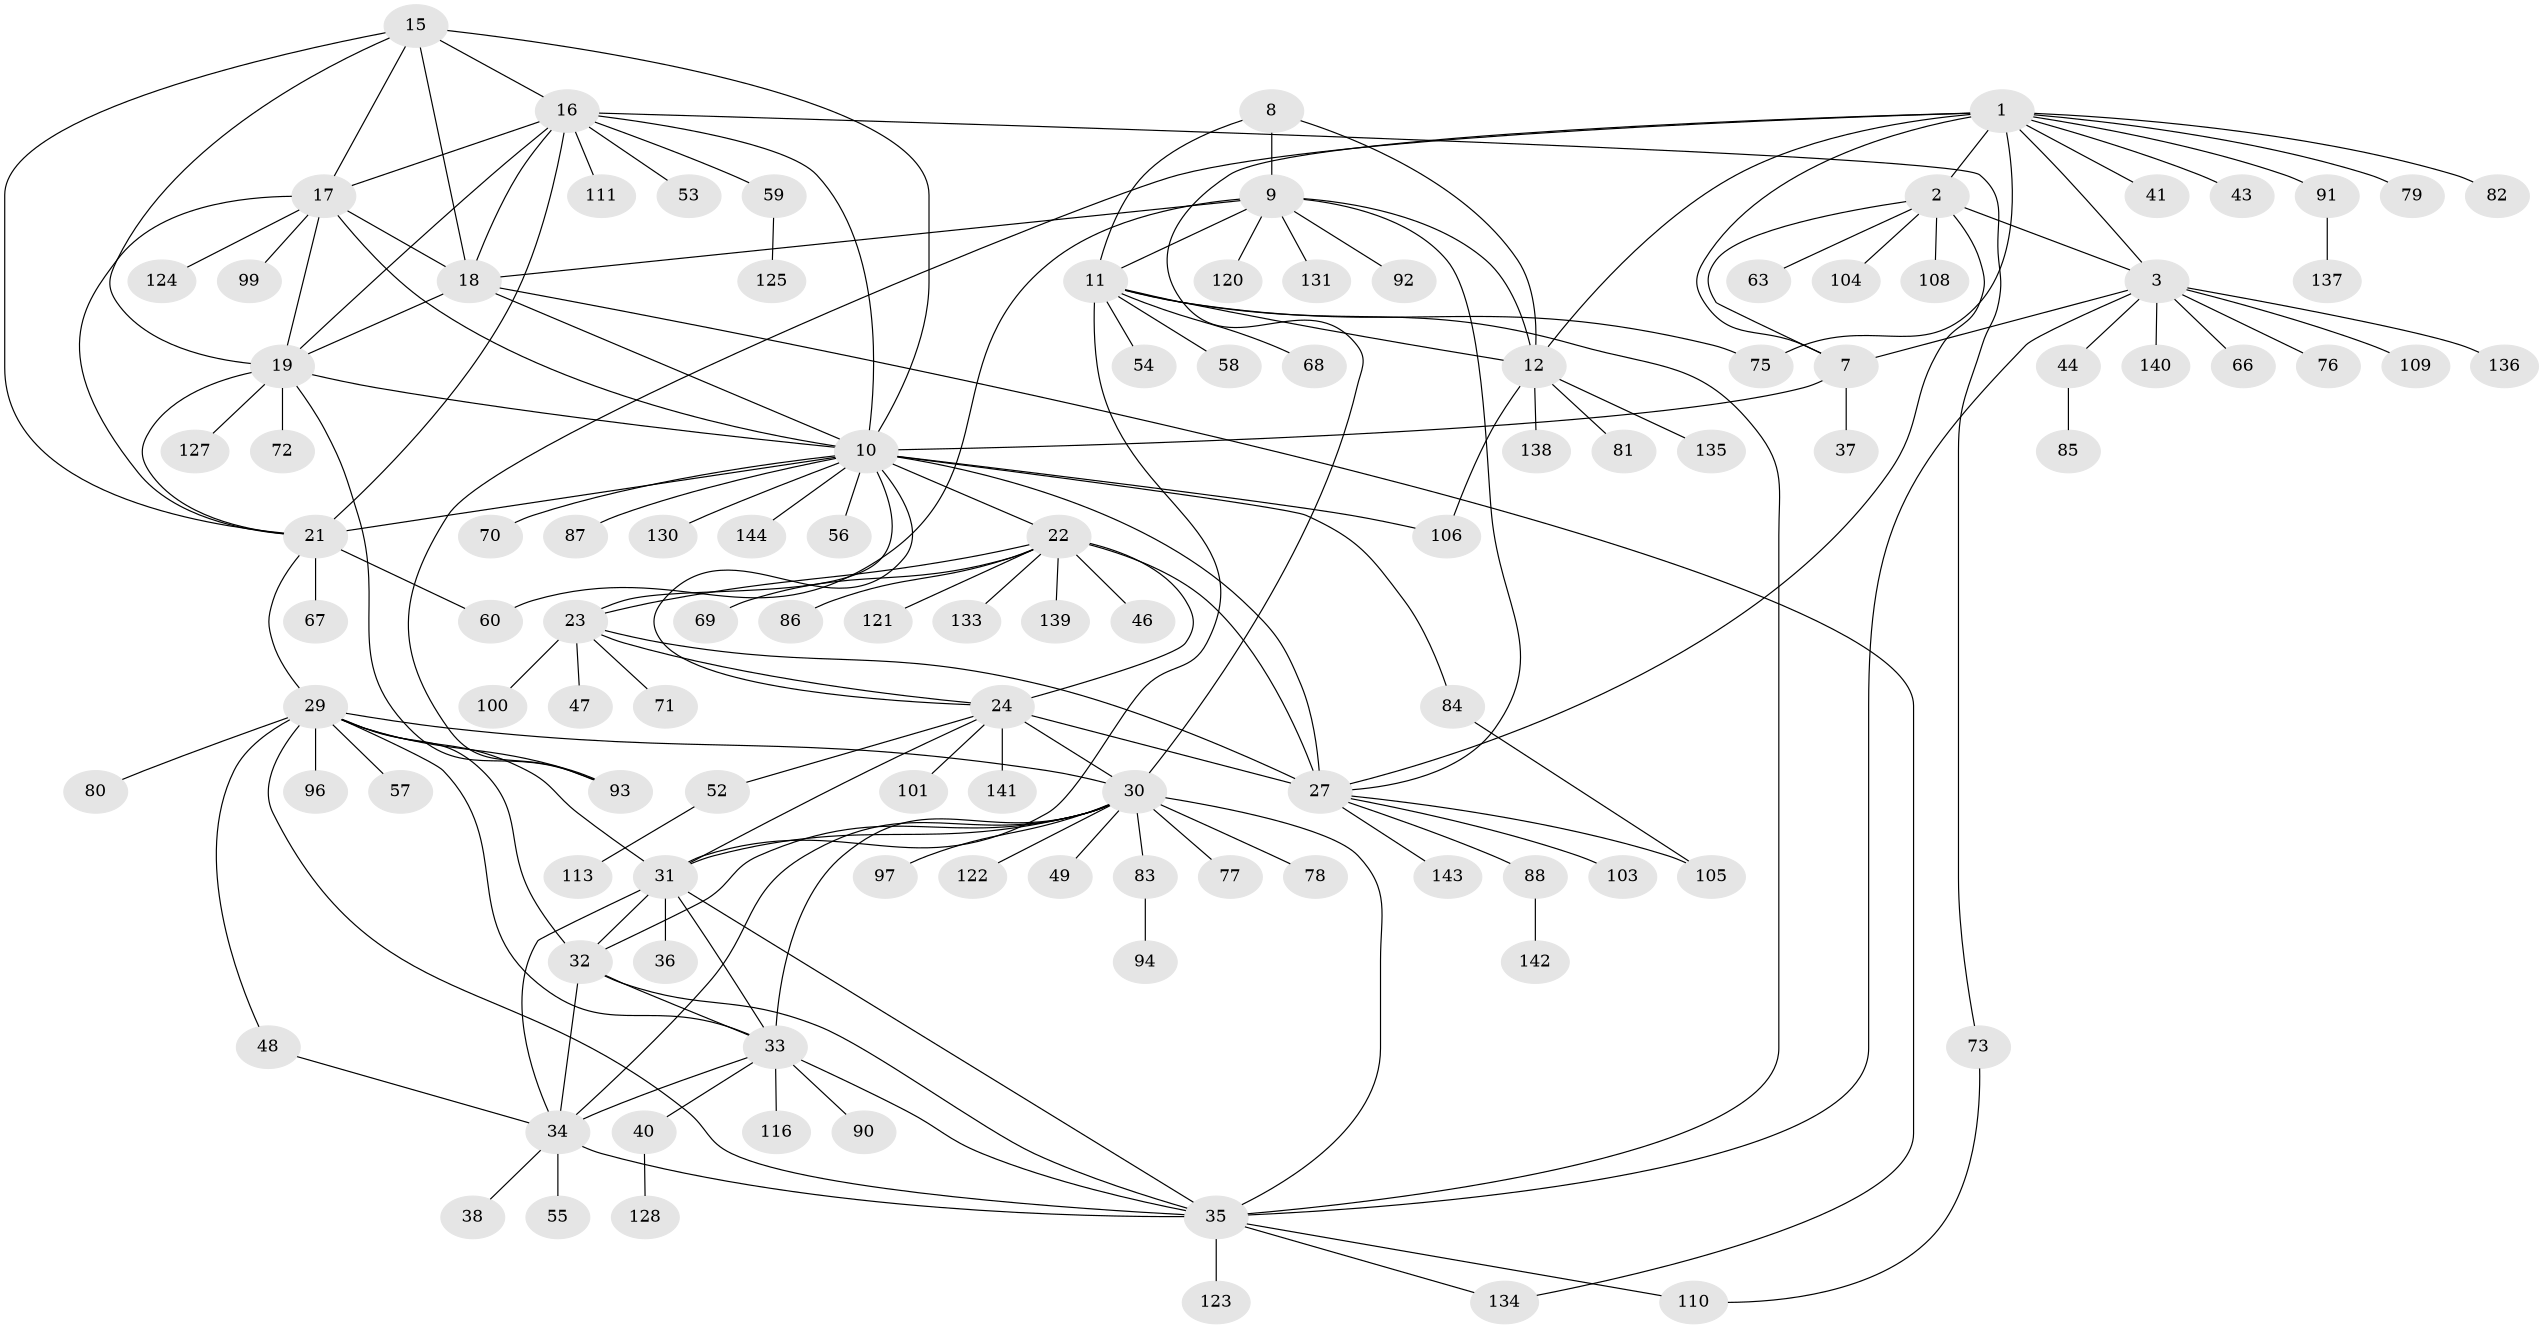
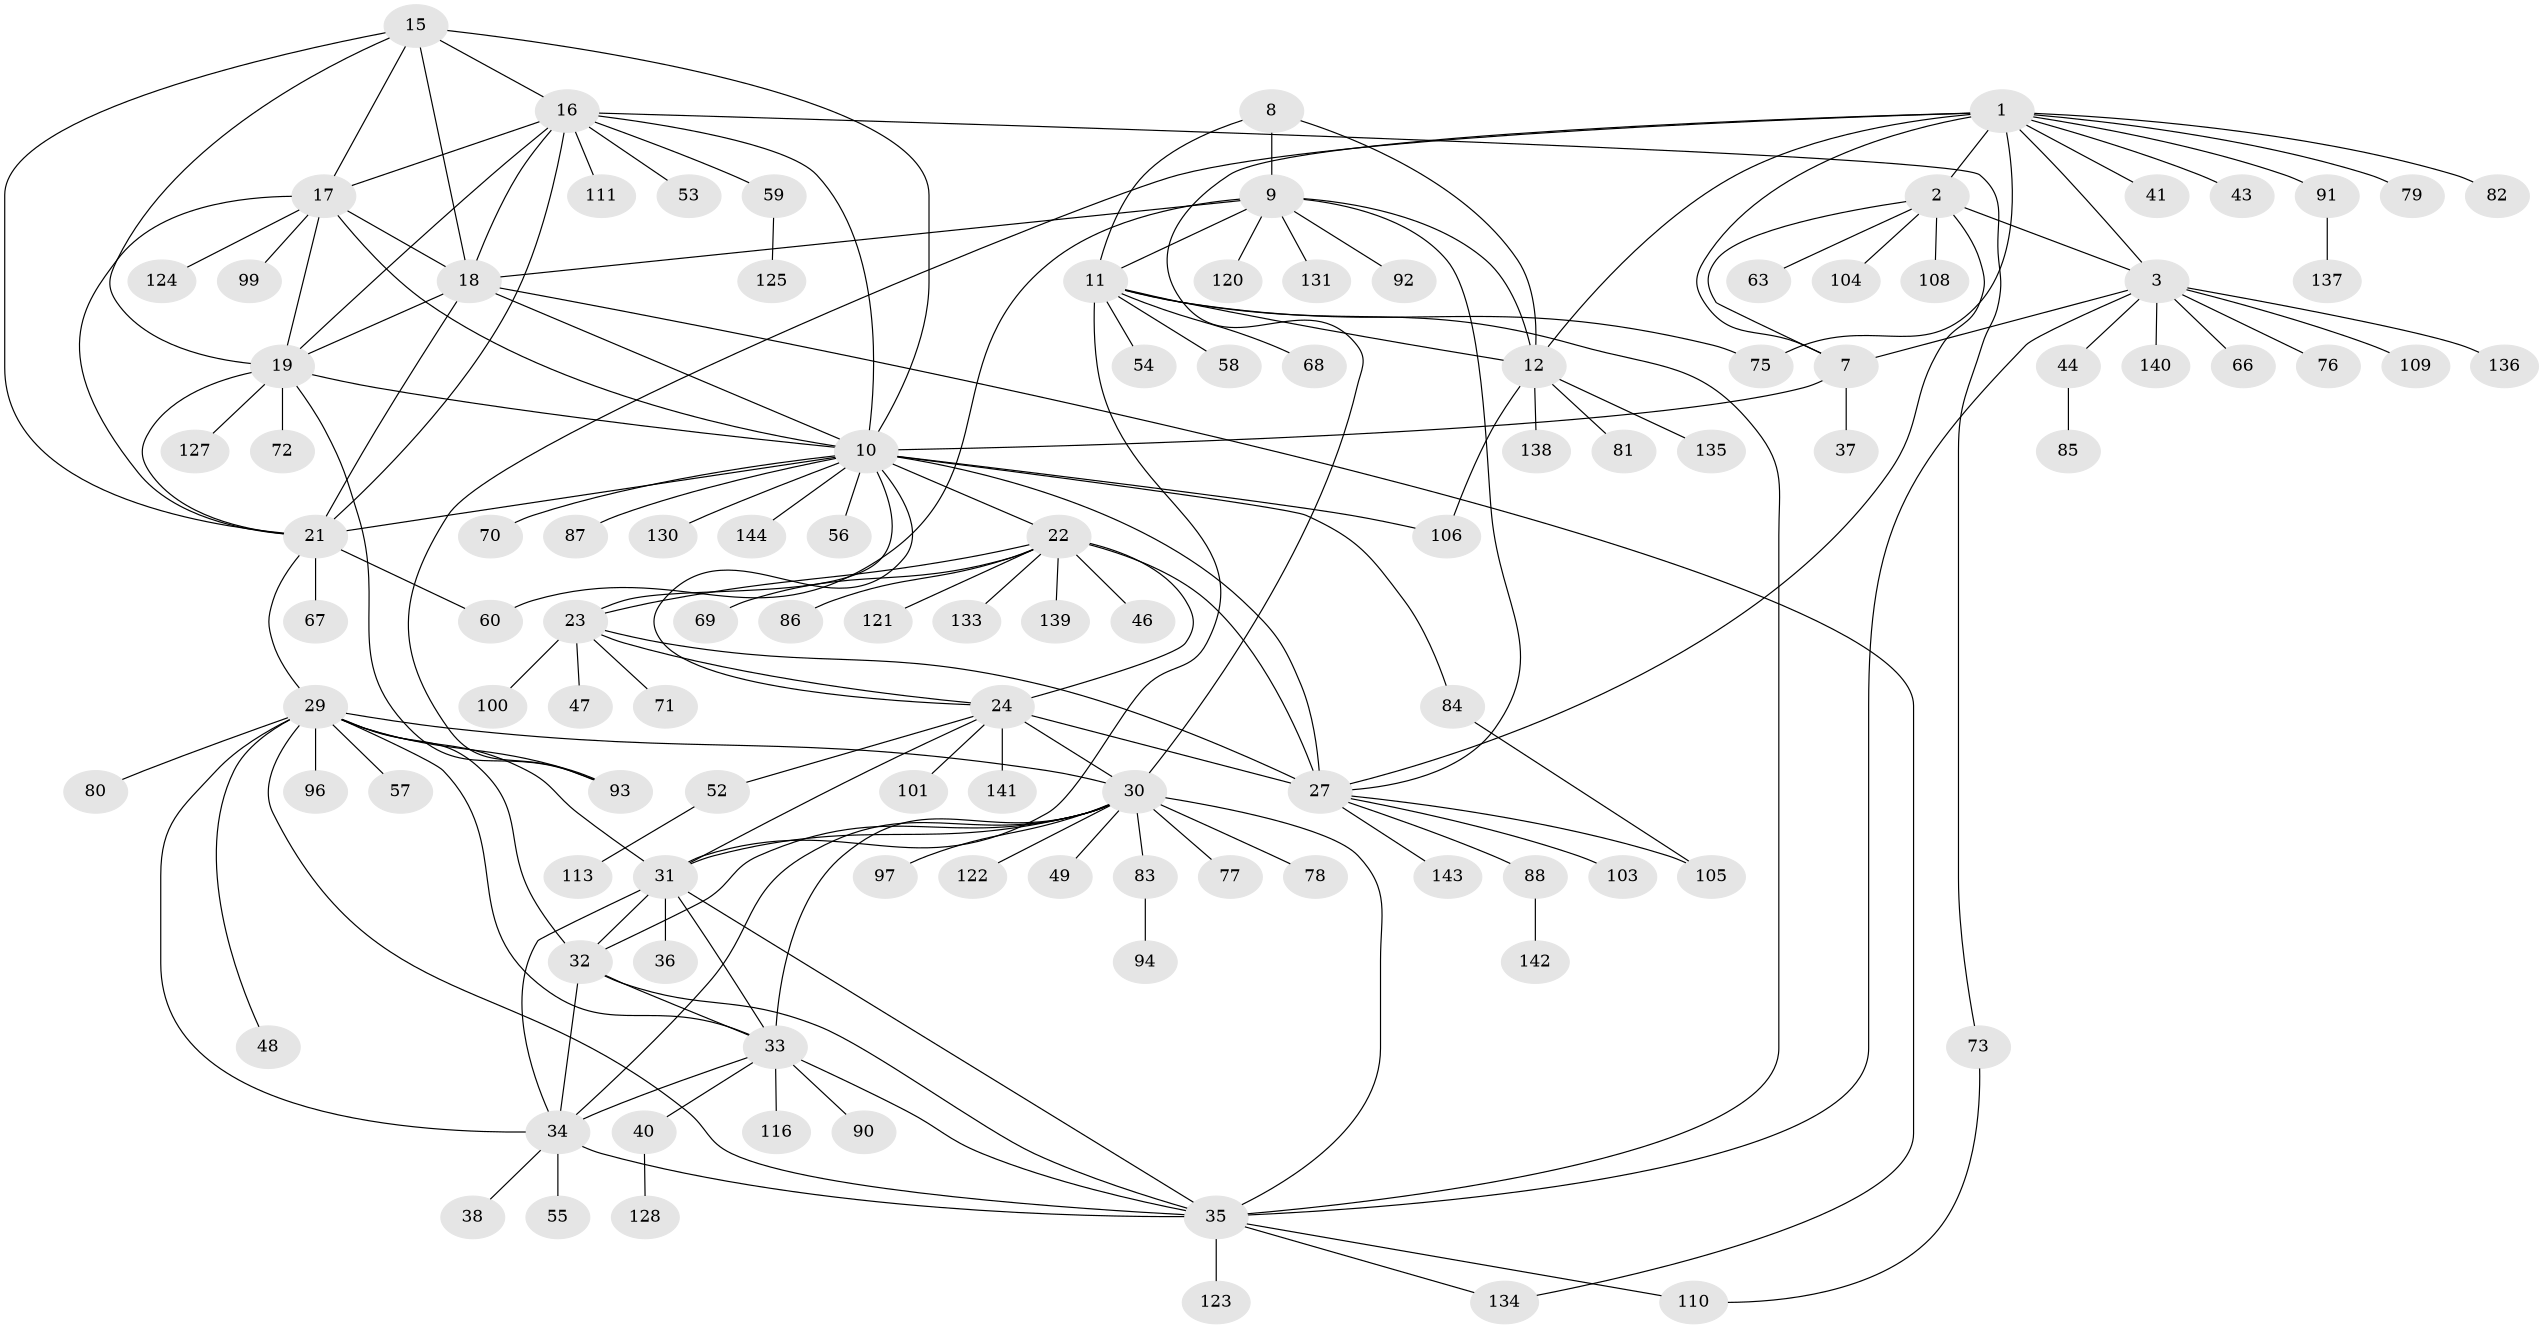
edge "18" -- "21": added
edge "48" -- "34": now "29" -- "34"
